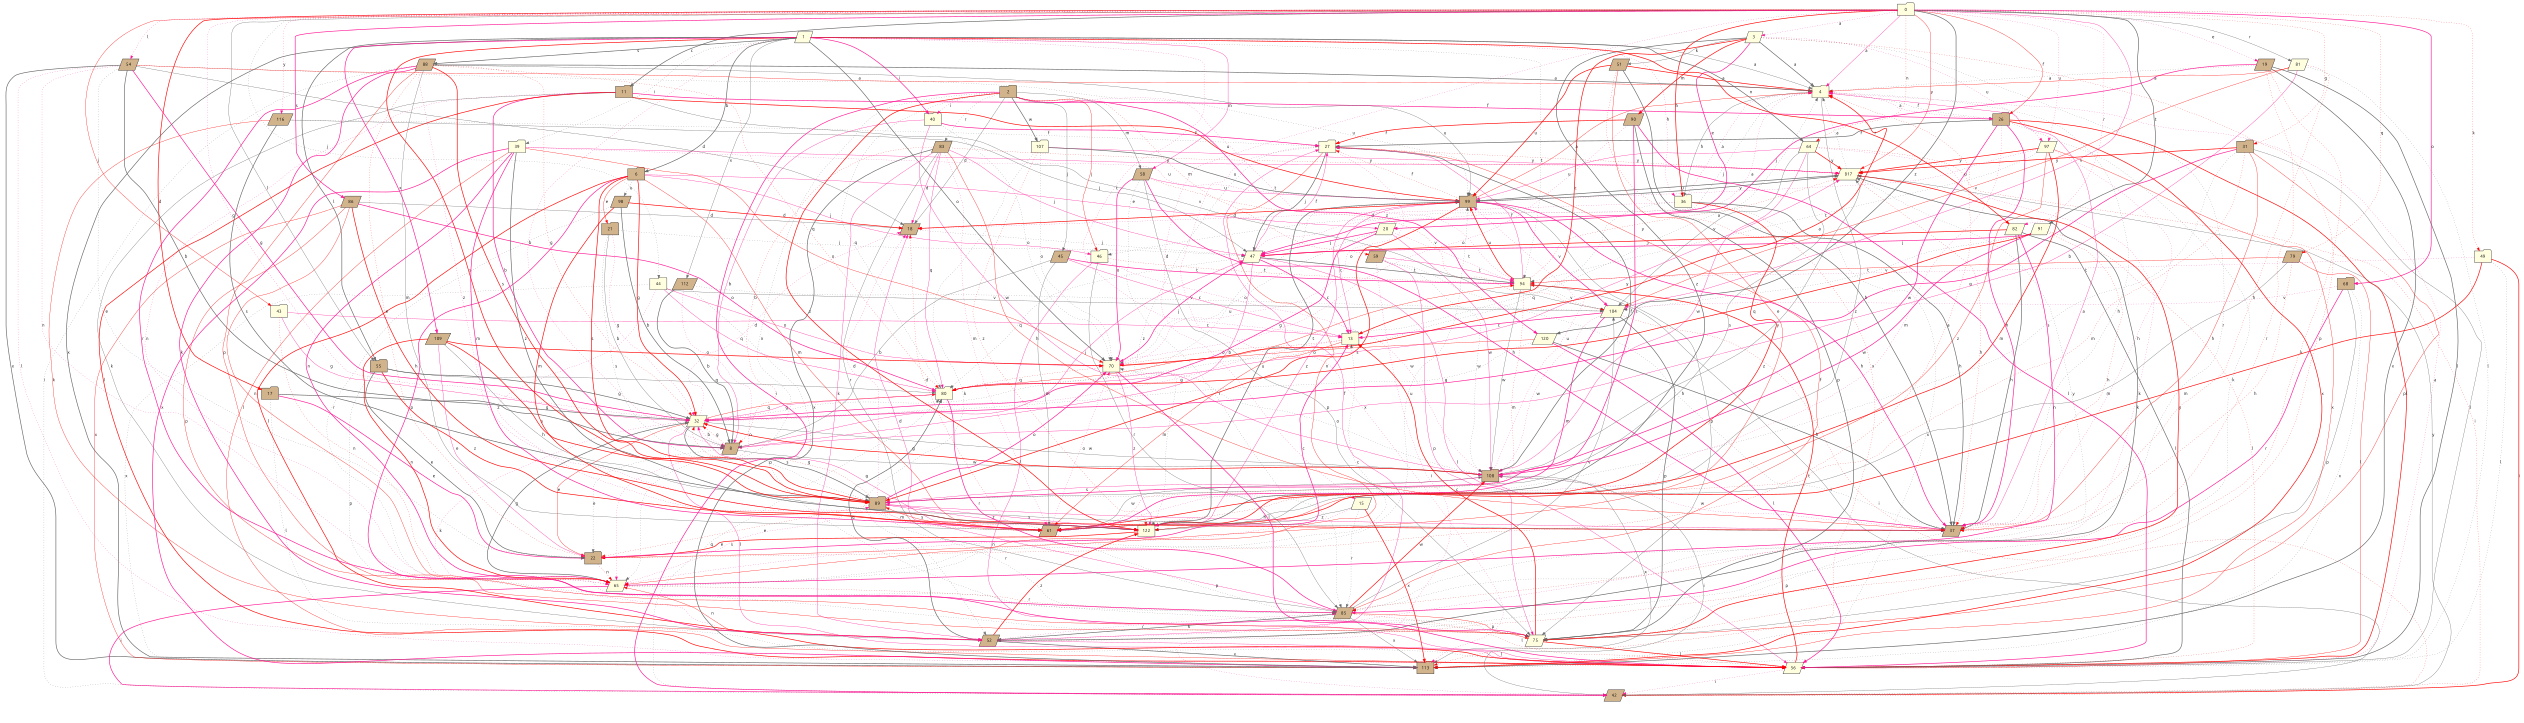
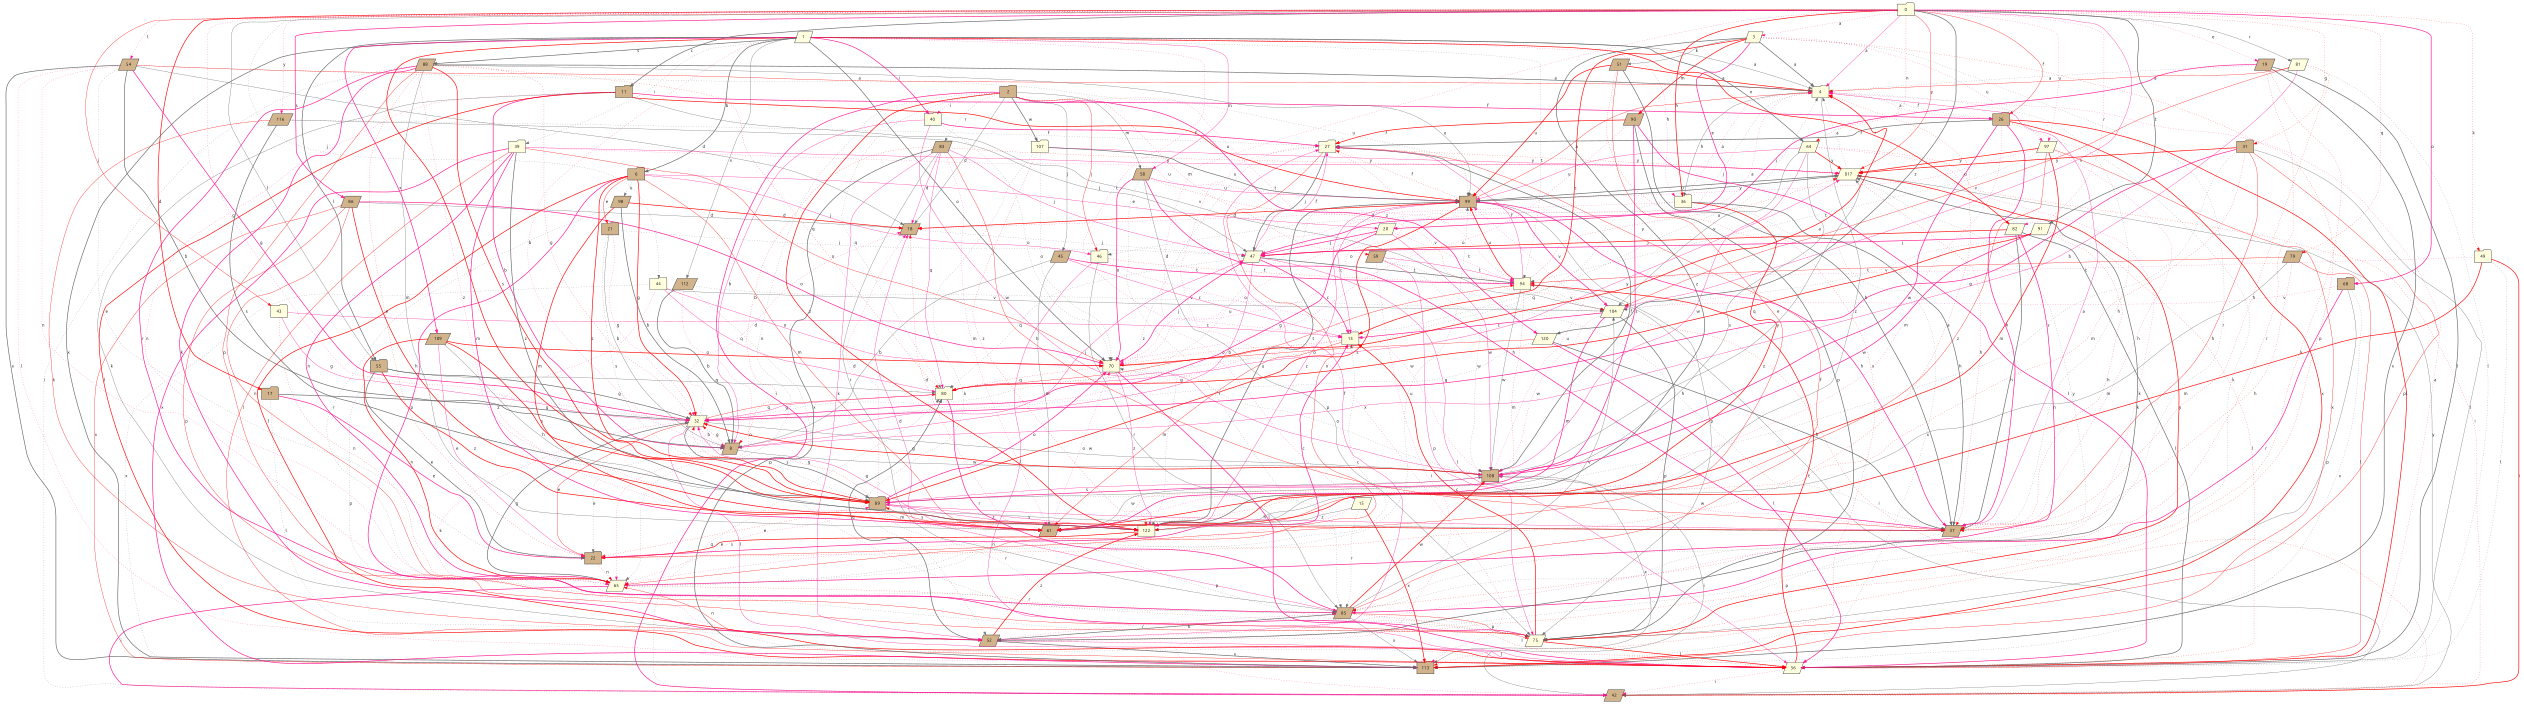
edge "86" -> "80": now "86" -> "70"
edge "20" -> "70": color gray40 -> deeppink
